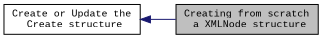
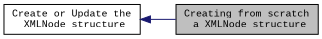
node "Create or Update the Create structure": label "Create or Update the Create structure" -> "Create or Update the XMLNode structure"
